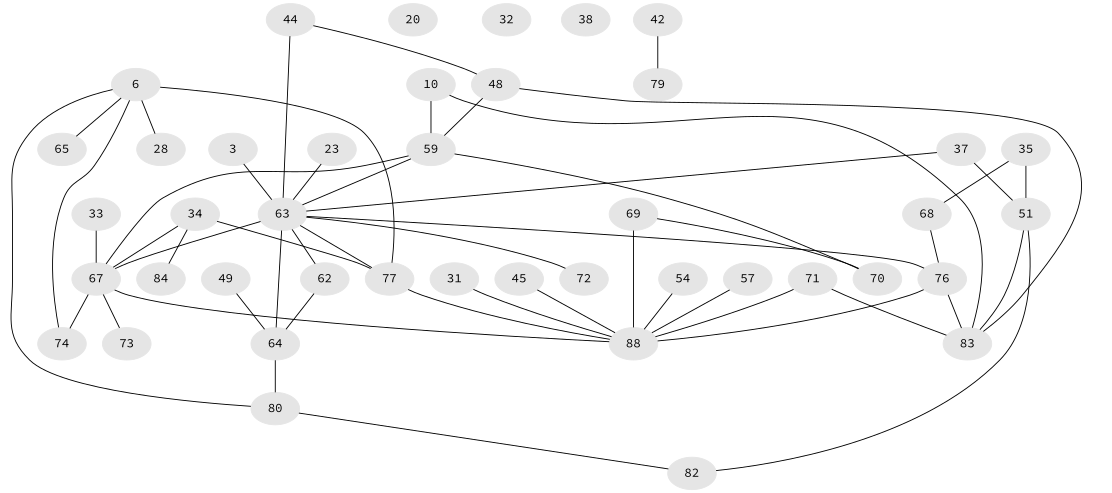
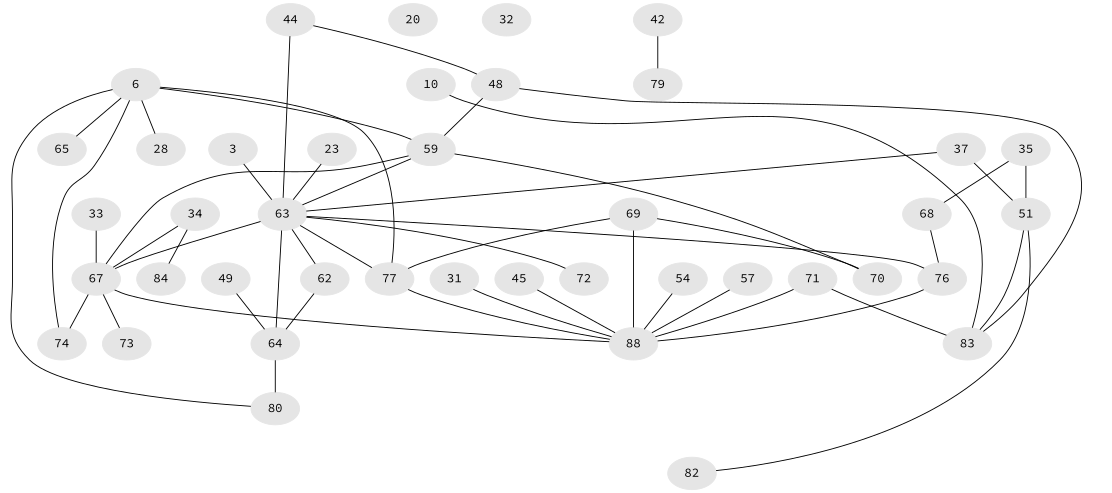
node "38": removed
edge "10" -- "59": now "6" -- "59"
edge "34" -- "77": now "69" -- "77"
edge "76" -- "83": removed
edge "80" -- "82": removed
